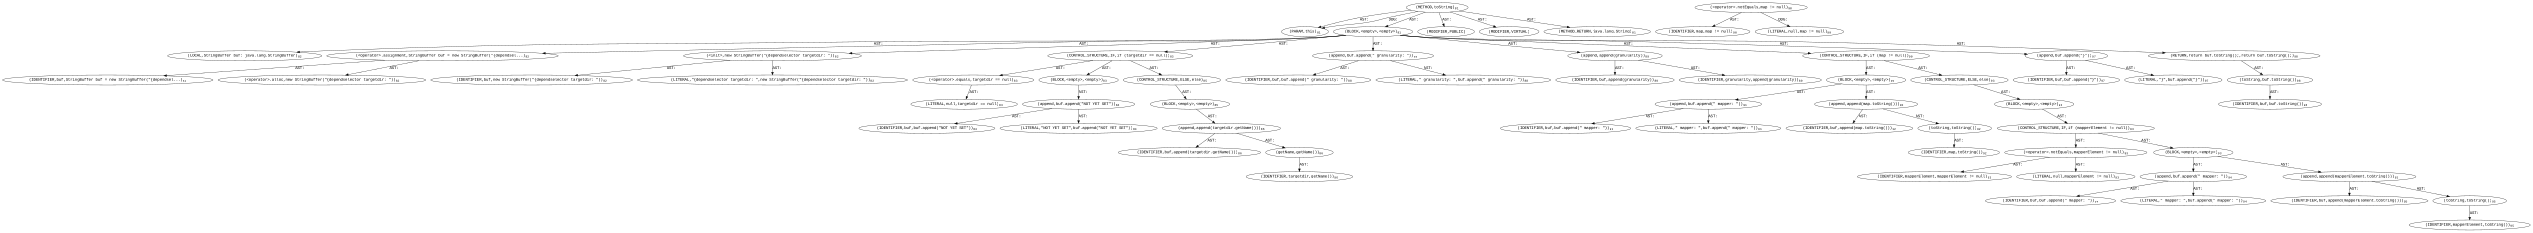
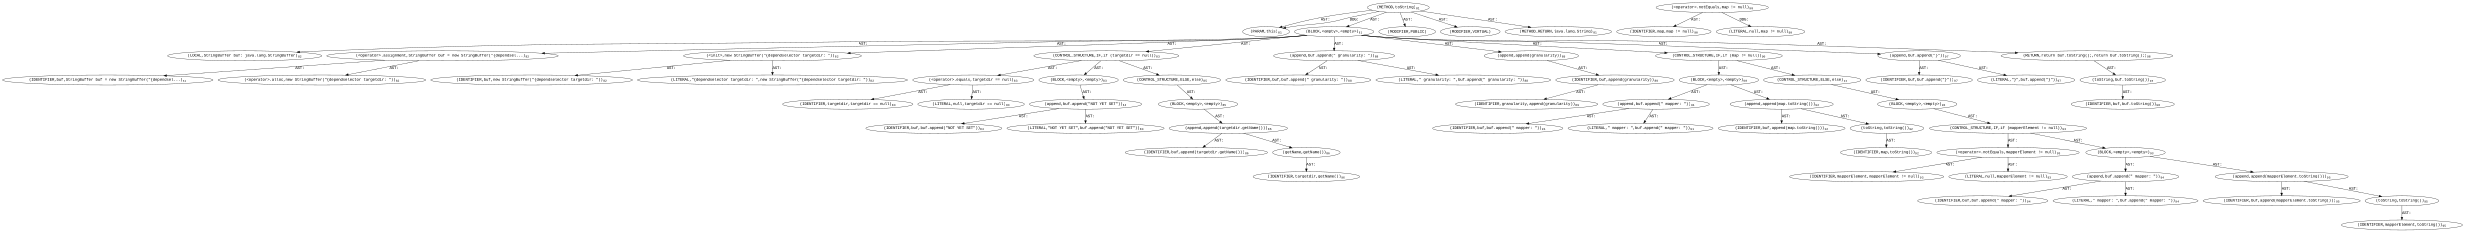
edge "(append,append(granularity))" -> "(IDENTIFIER,granularity,append(granularity))": now "(IDENTIFIER,buf,append(granularity))" -> "(IDENTIFIER,granularity,append(granularity))"
node "(IDENTIFIER,targetdir,targetdir == null)": added
